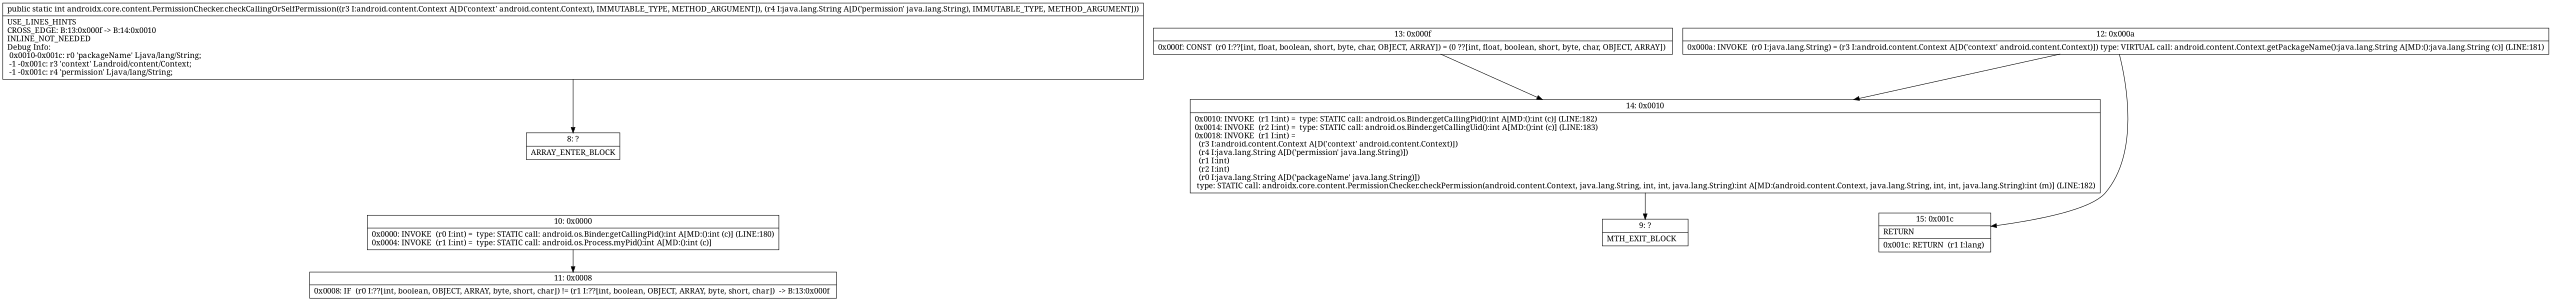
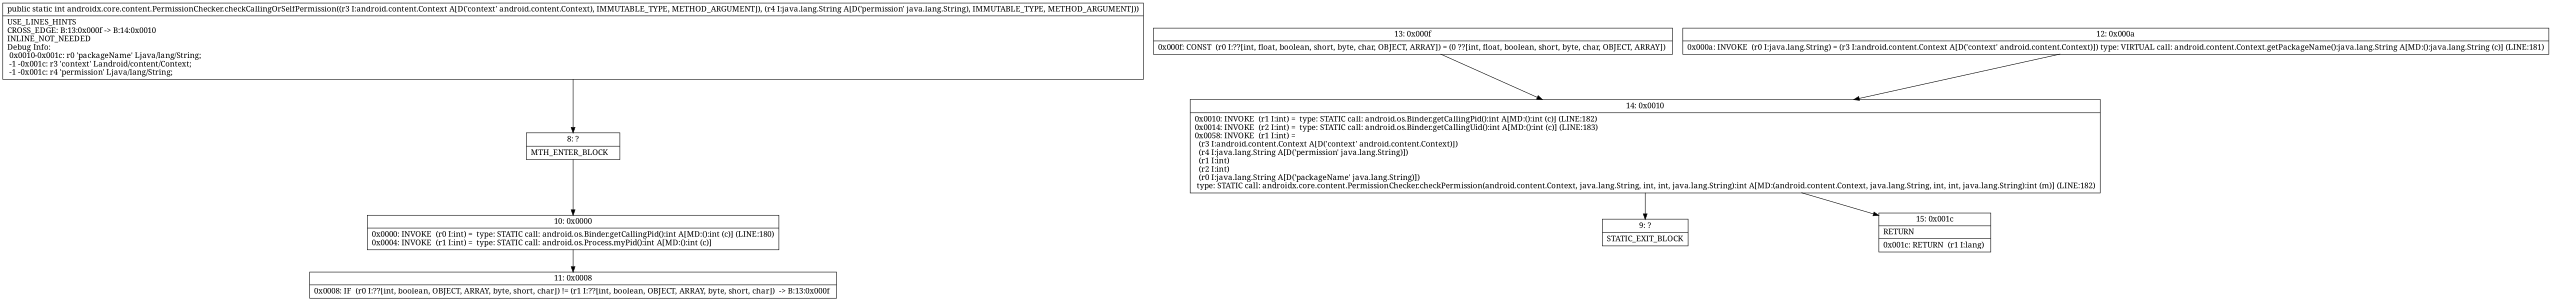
node "14: 0x0010": text "0x0018: INVOKE  (r1 I:int) =" -> "0x0058: INVOKE  (r1 I:int) ="
node "8: ?": text "ARRAY_ENTER_BLOCK" -> "MTH_ENTER_BLOCK"
edge "12: 0x000a" -> "15: 0x001c": now "14: 0x0010" -> "15: 0x001c"
edge "8: ?" -> "10: 0x0000": added
node "9: ?": text "MTH_EXIT_BLOCK" -> "STATIC_EXIT_BLOCK"
